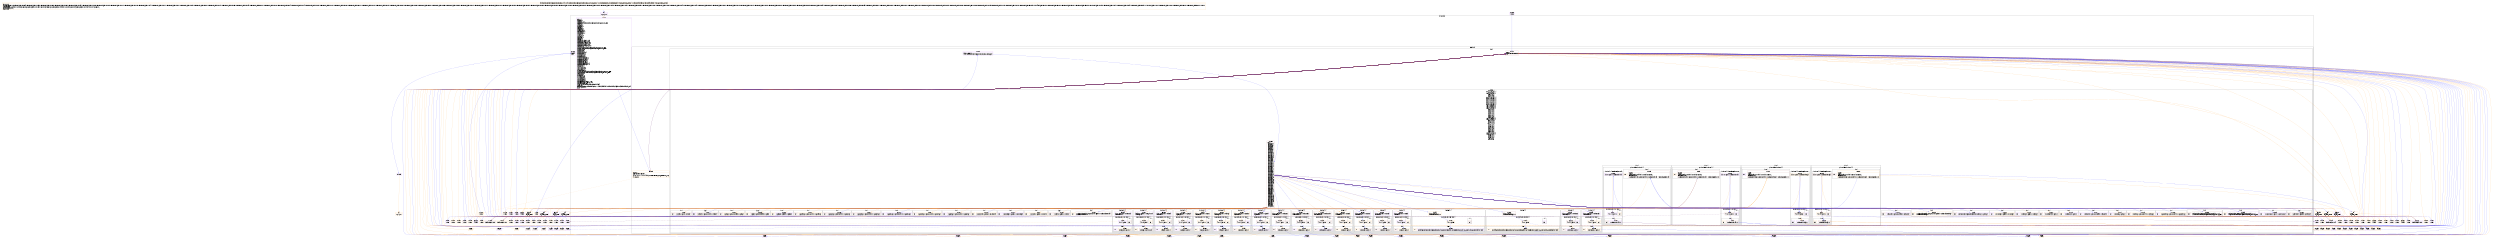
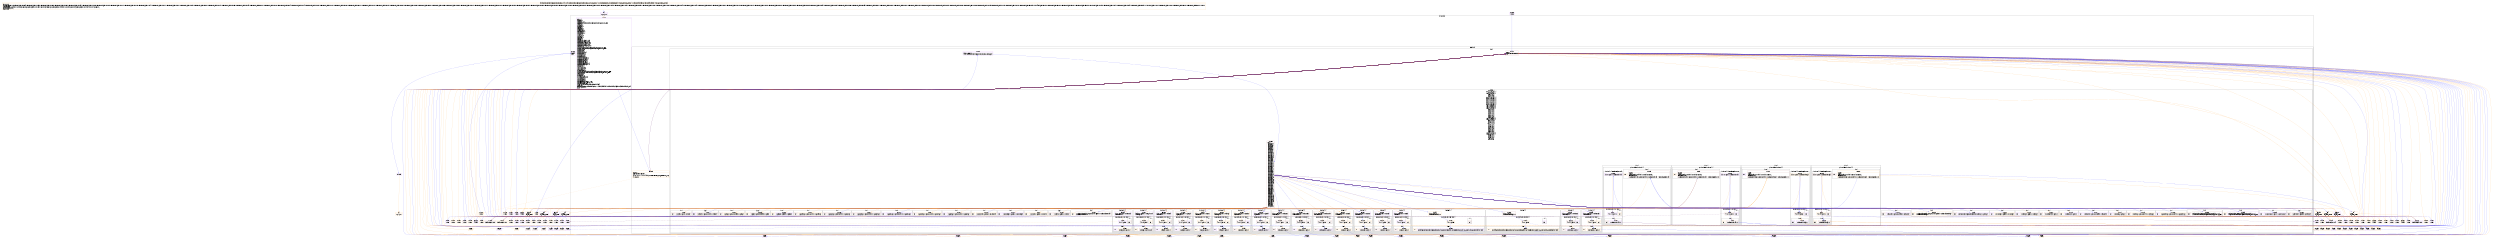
node "224: 0x0000": text "r12.isVirtualGroup = false" -> "r12.isVirtualGroup = editorAbsoluteY"
